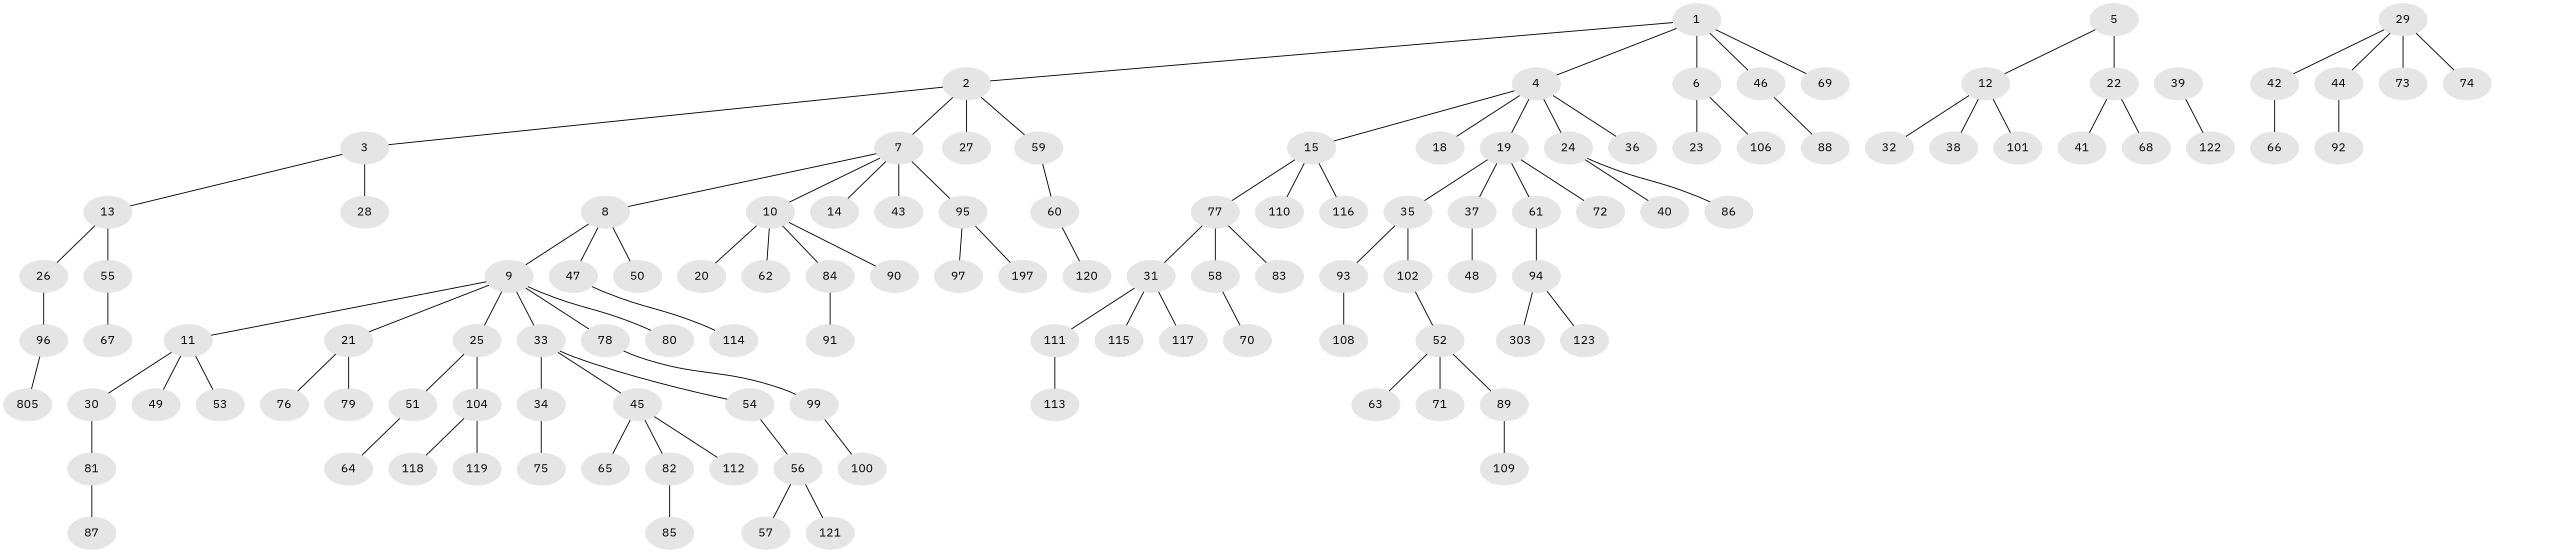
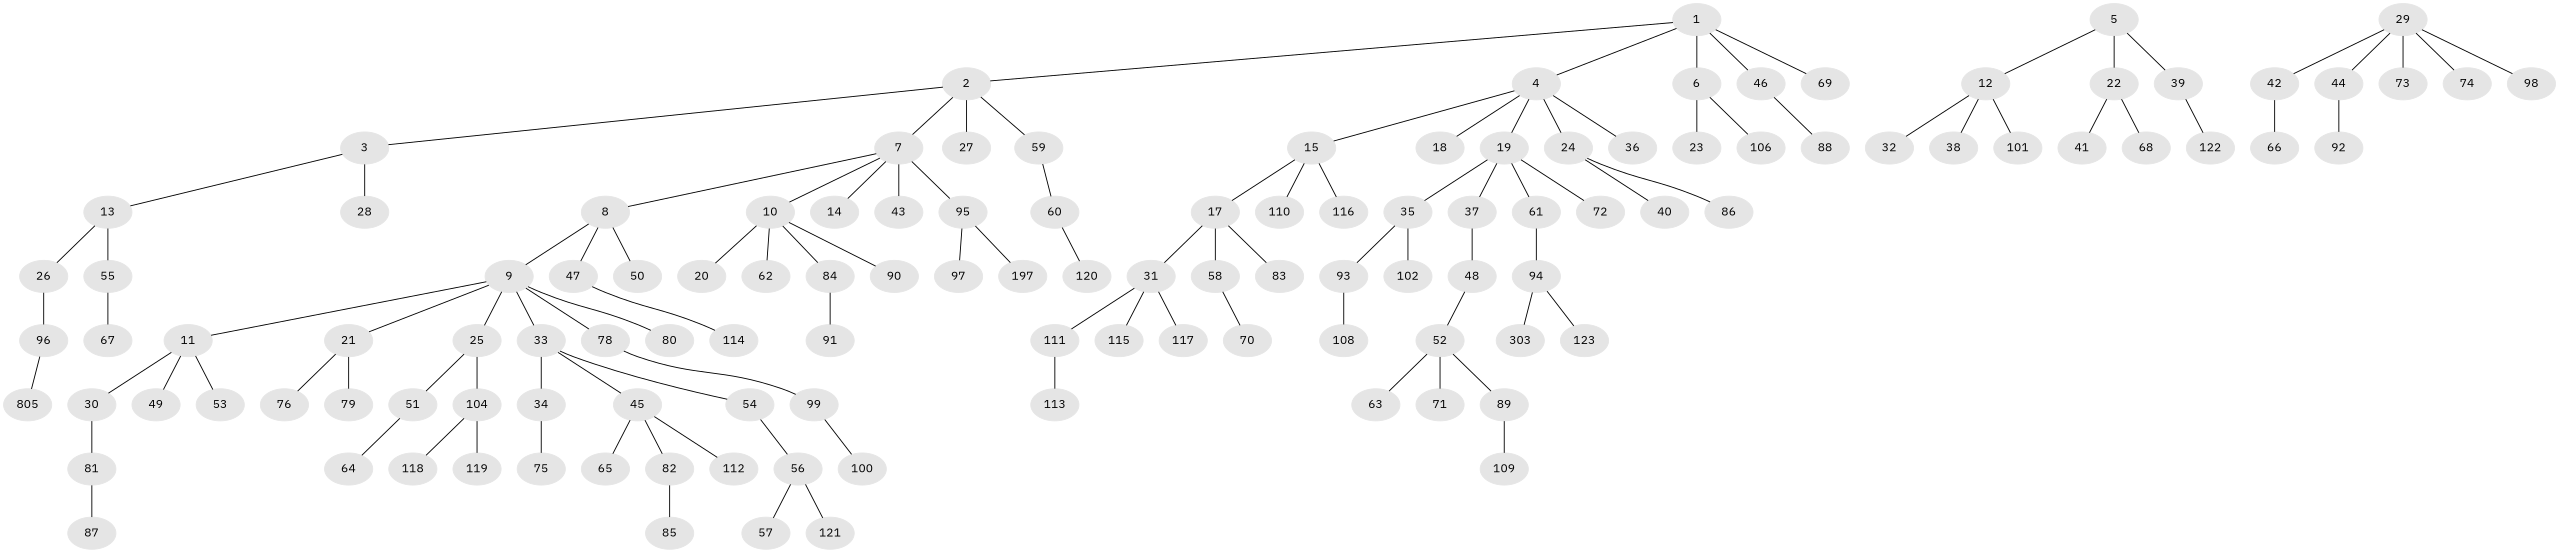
edge "5" -- "39": added
node "98": added
node "77": label "77" -> "17"
edge "102" -- "52": now "48" -- "52"
